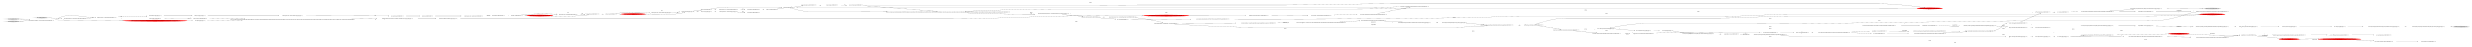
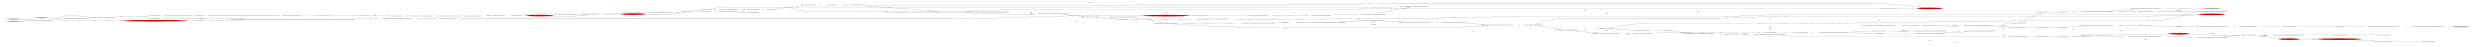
node "state = stateList.get(0)@@@79@@@['0', '0', '1']": added
